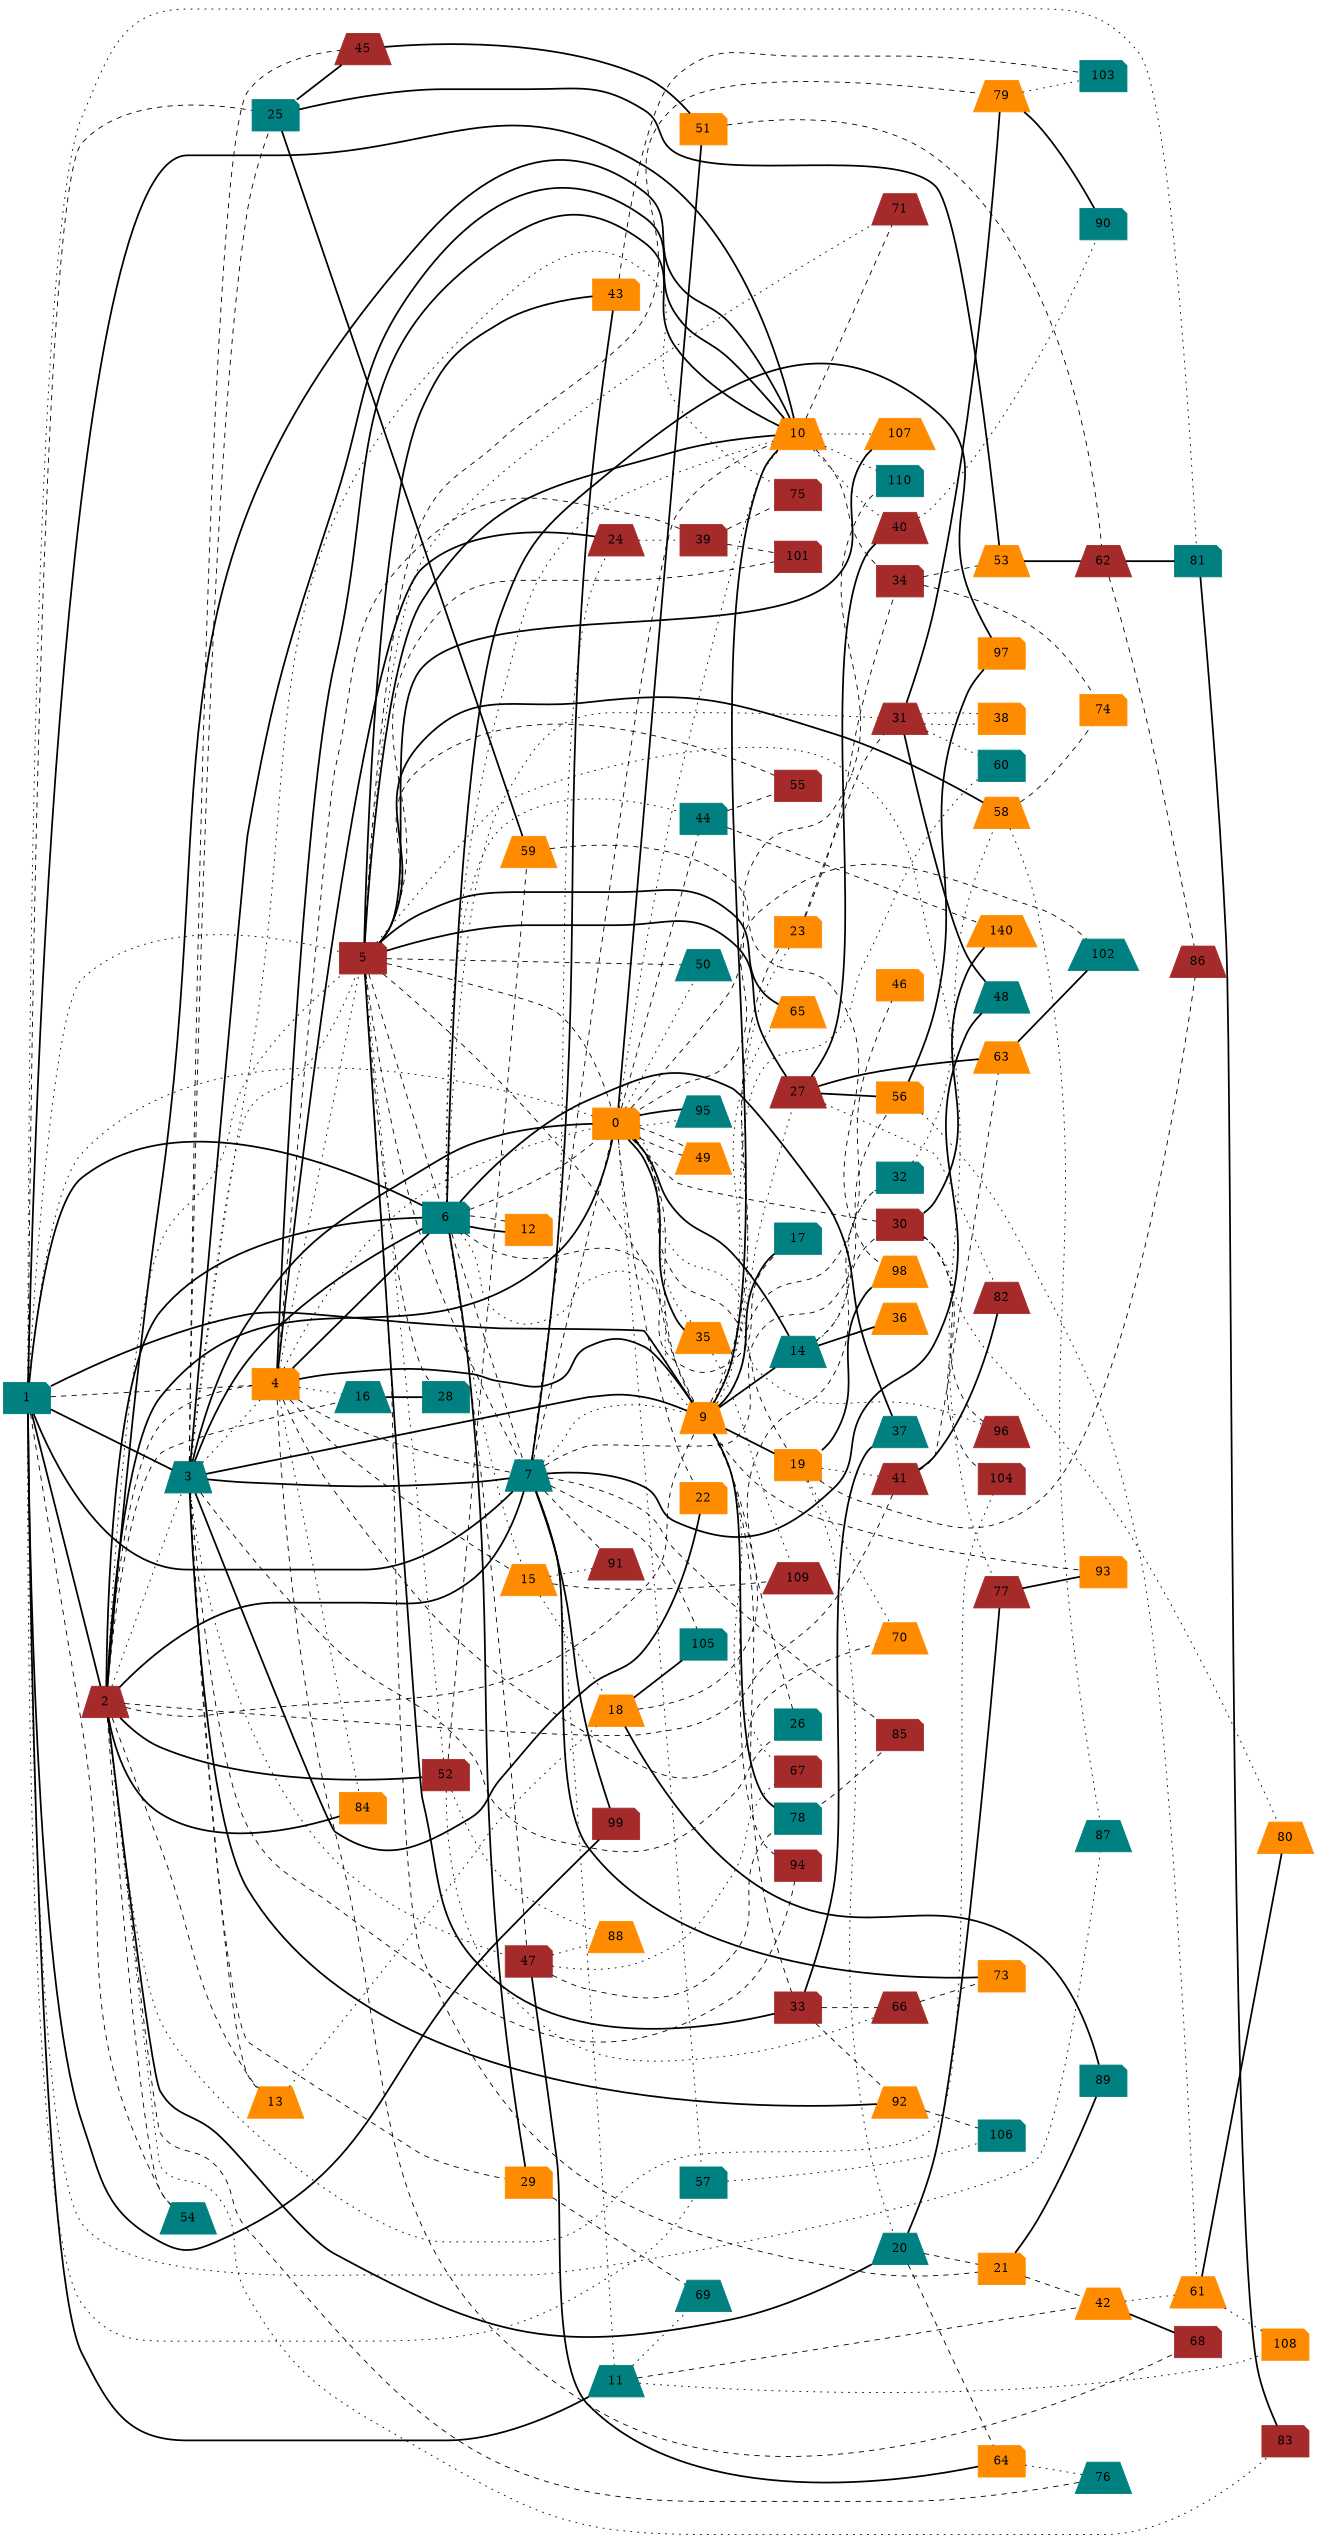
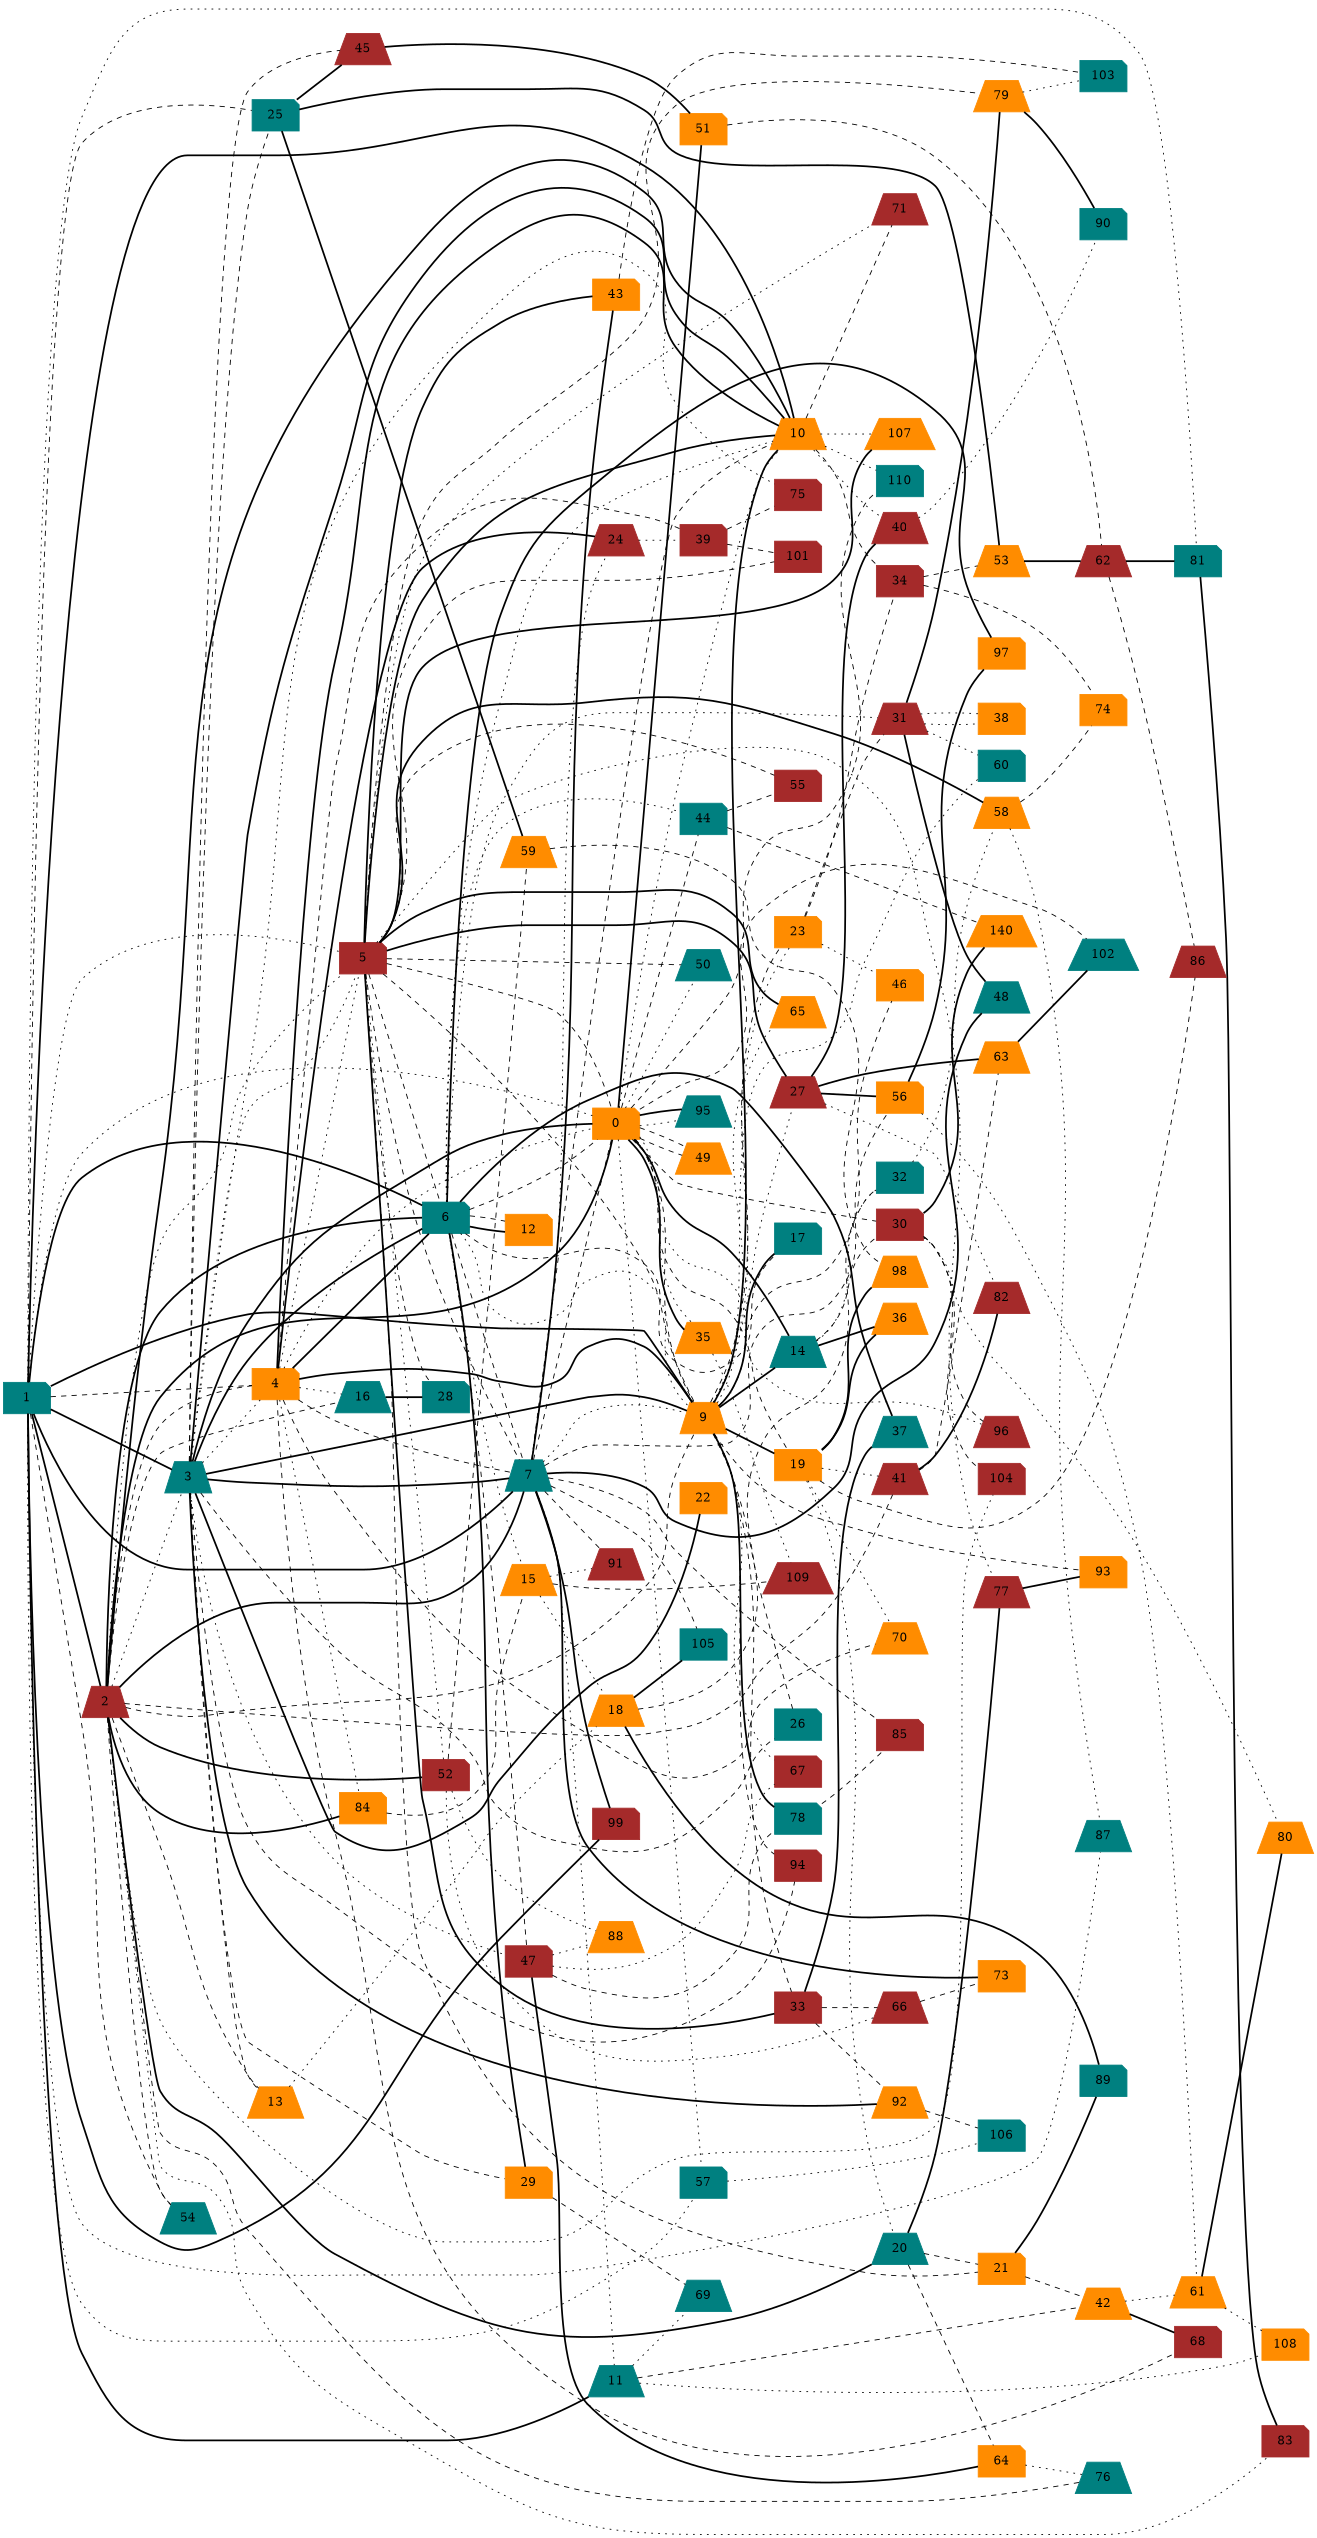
edge "23" -- "46": added
edge "0" -- "22": removed
edge "36" -- "19": added
edge "4" -- "15": now "84" -- "15"
